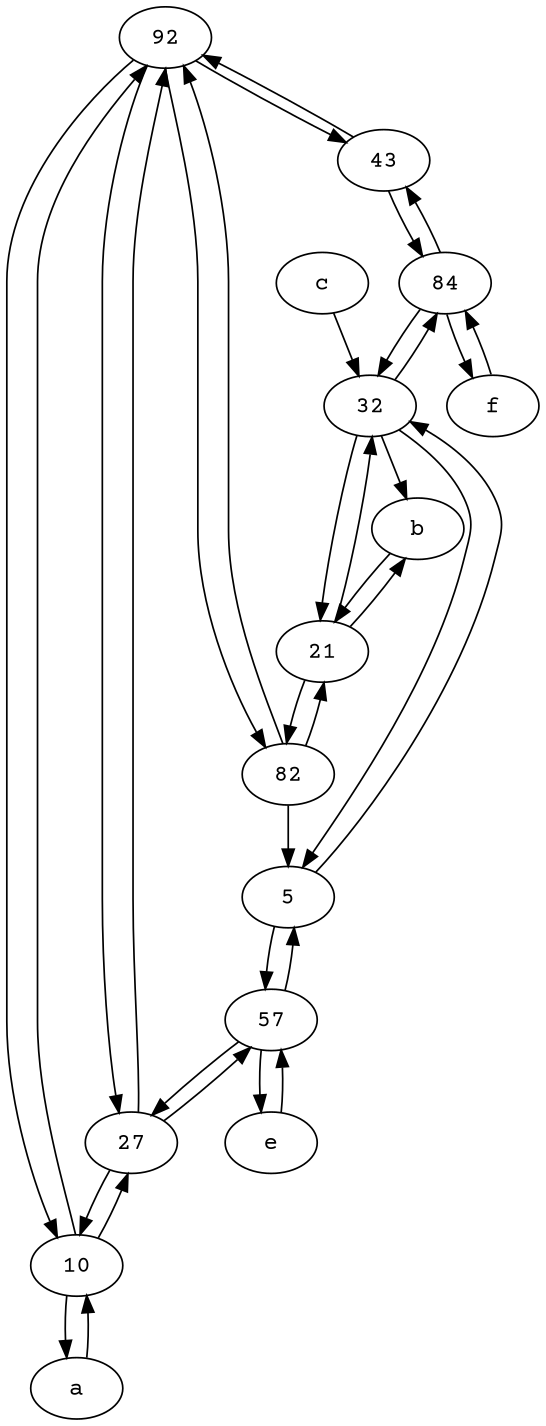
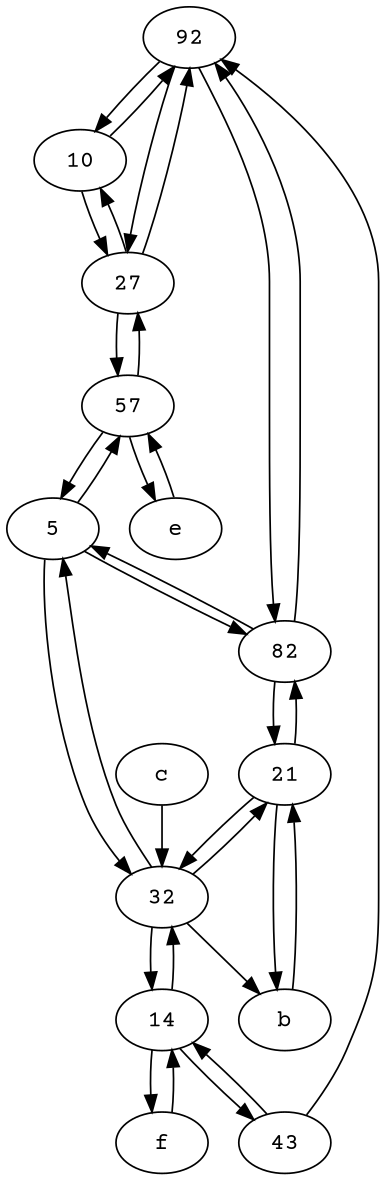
edge "92" -> "43": removed
node "84": label "84" -> "14"
edge "5" -> "82": added
node "a": removed
